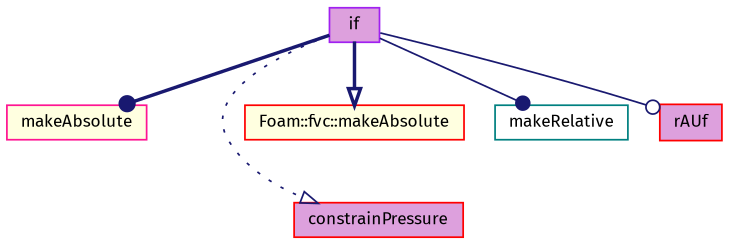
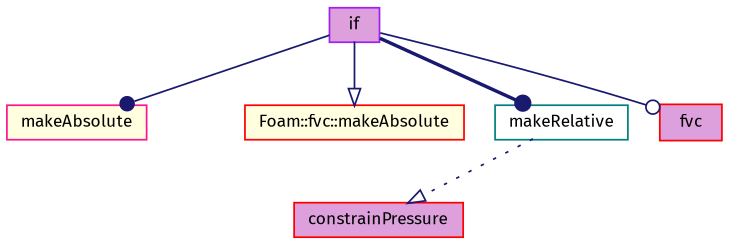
edge "if" -> "Foam::fvc::makeAbsolute": style bold -> solid
edge "if" -> "makeAbsolute": style bold -> solid
edge "if" -> "makeRelative": style solid -> bold
edge "if" -> "constrainPressure": now "makeRelative" -> "constrainPressure"
node "rAUf": label "rAUf" -> "fvc"
